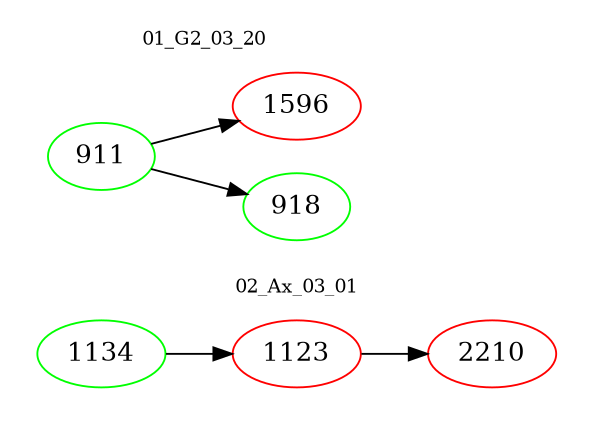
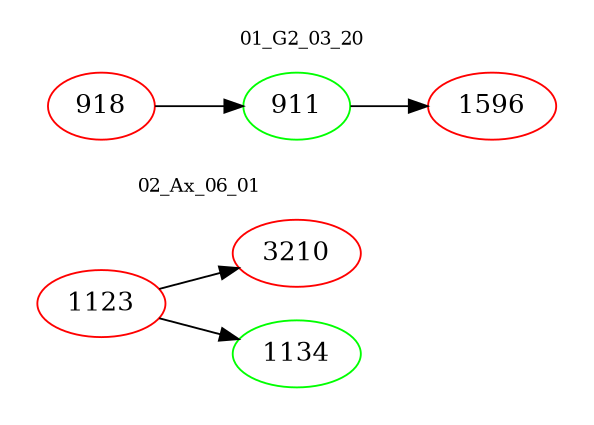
edge "911" -> "918": reversed
node "918": color green -> red
cluster "02_Ax_03_01": label "02_Ax_03_01" -> "02_Ax_06_01"
edge "1134" -> "1123": reversed
node "2210": label "2210" -> "3210"
